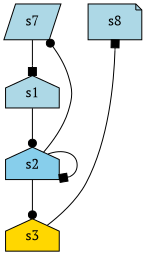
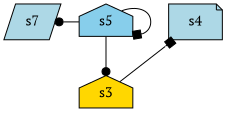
node "s8": label "s8" -> "s4"
node "s1": removed
node "s2": label "s2" -> "s5"
